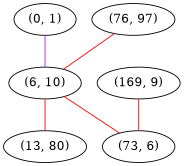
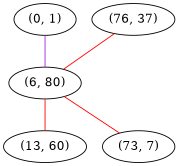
node "(76, 97)": label "(76, 97)" -> "(76, 37)"
node "(6, 10)": label "(6, 10)" -> "(6, 80)"
node "(169, 9)": removed
node "(13, 80)": label "(13, 80)" -> "(13, 60)"
node "(73, 6)": label "(73, 6)" -> "(73, 7)"
